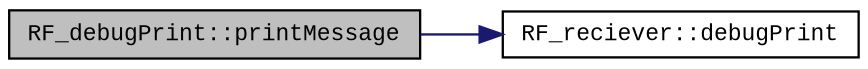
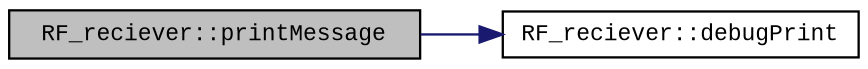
node "RF_debugPrint::printMessage": label "RF_debugPrint::printMessage" -> "RF_reciever::printMessage"
